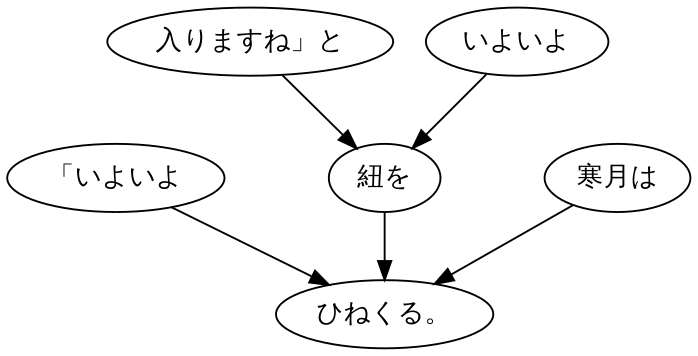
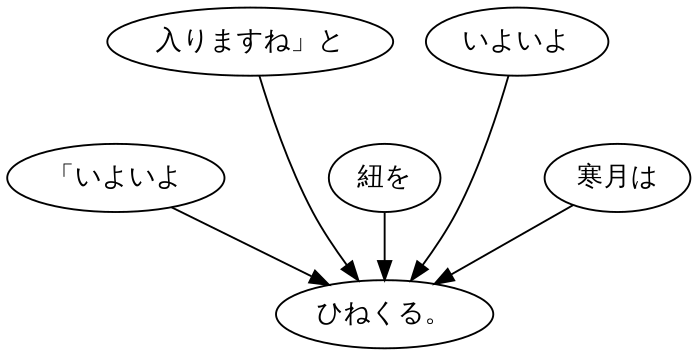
edge "いよいよ" -> "紐を": now "いよいよ" -> "ひねくる。"
edge "入りますね」と" -> "紐を": now "入りますね」と" -> "ひねくる。"
